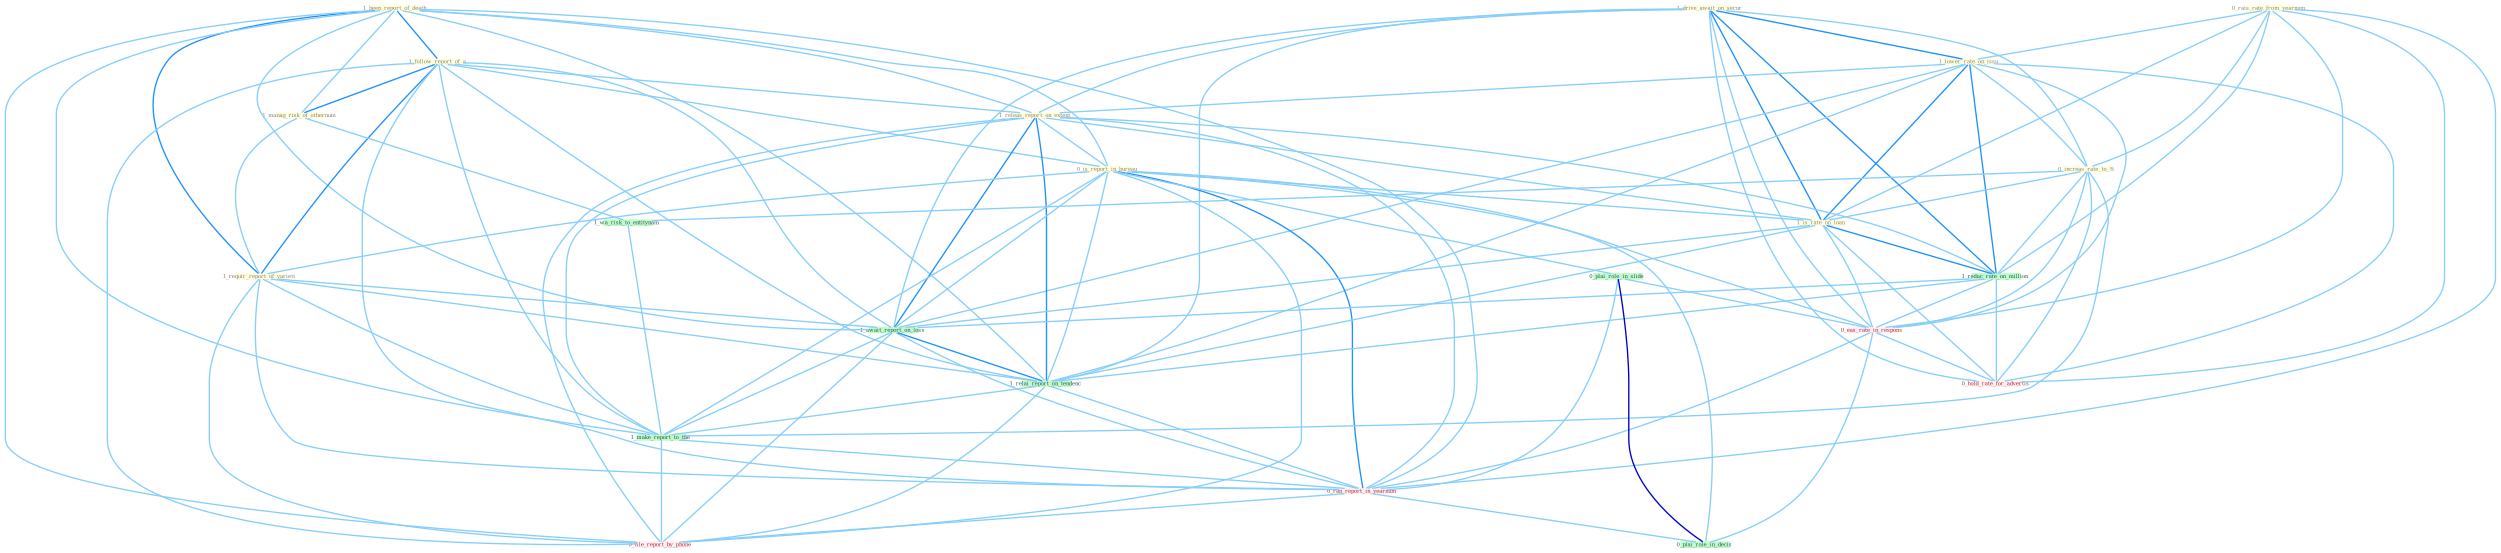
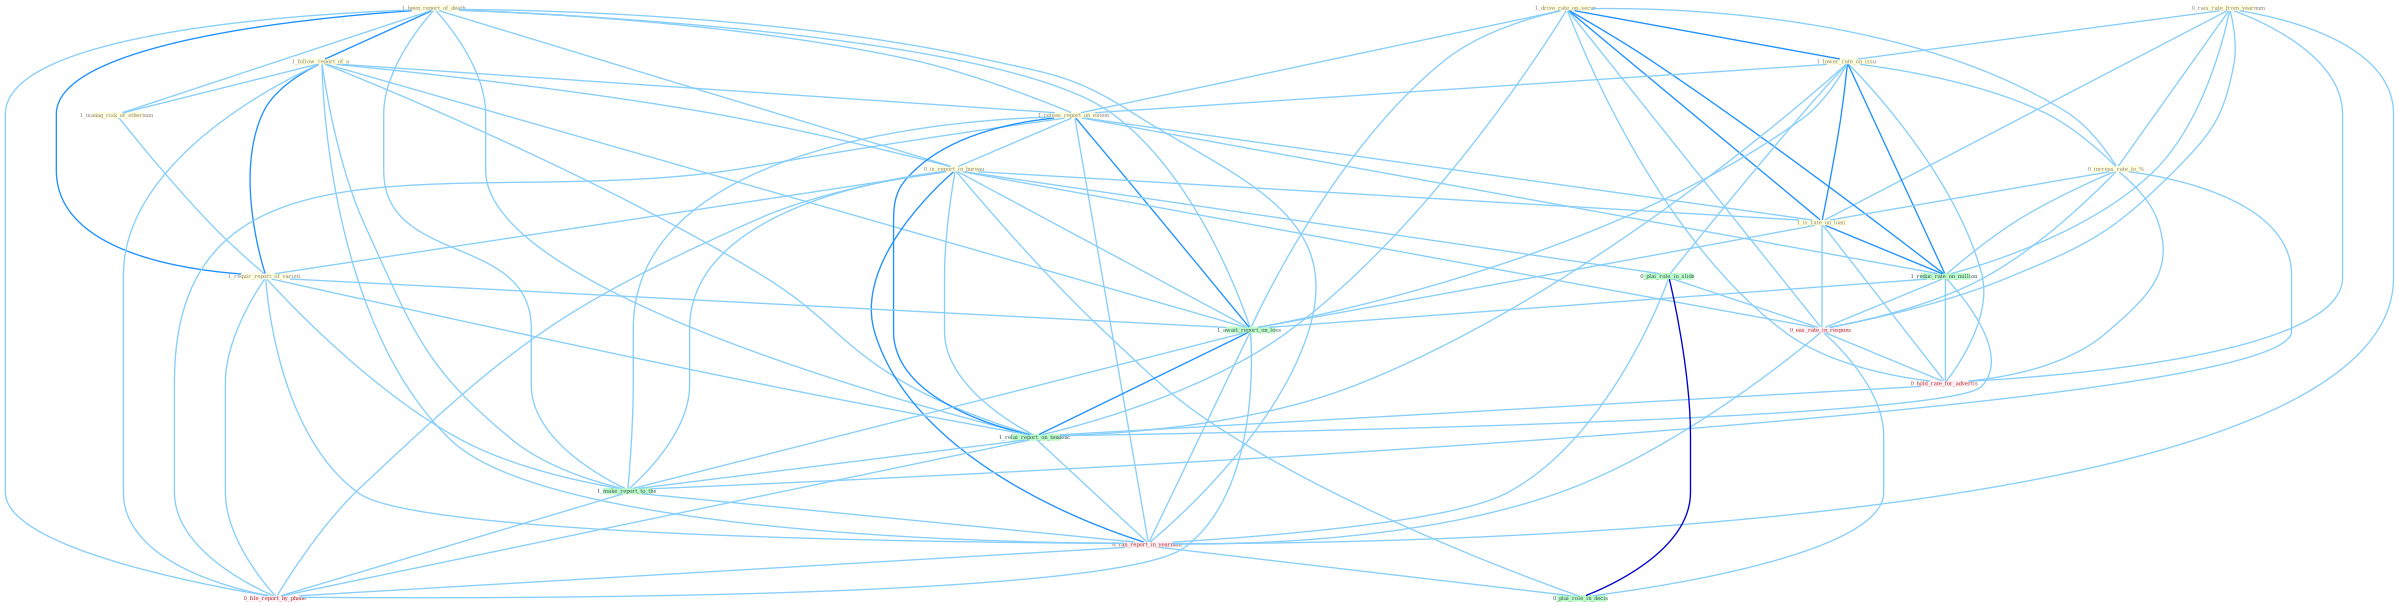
node "1_drive_await_on_secur": label "1_drive_await_on_secur" -> "1_drive_rate_on_secur"
edge "1_follow_report_of_a" -- "1_manag_risk_of_othernum": color #1e90ff -> #87cefa
node "1_wa_risk_to_entitynam": removed
edge "1_lower_rate_on_issu" -- "0_eas_rate_in_respons": now "1_lower_rate_on_issu" -- "0_plai_role_in_slide"
edge "1_is_rate_on_loan" -- "1_relai_report_on_tendenc": now "0_hold_rate_for_advertis" -- "1_relai_report_on_tendenc"
